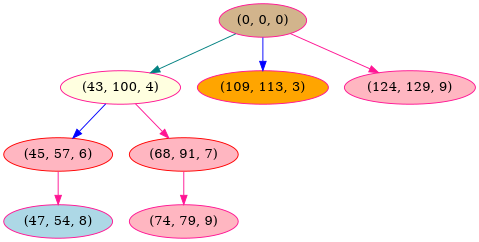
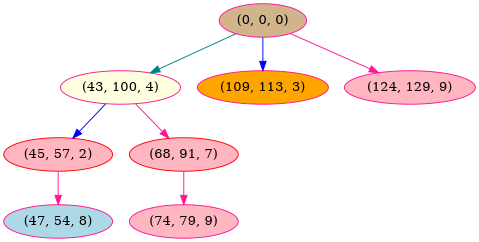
node "(45, 57, 6)": label "(45, 57, 6)" -> "(45, 57, 2)"
